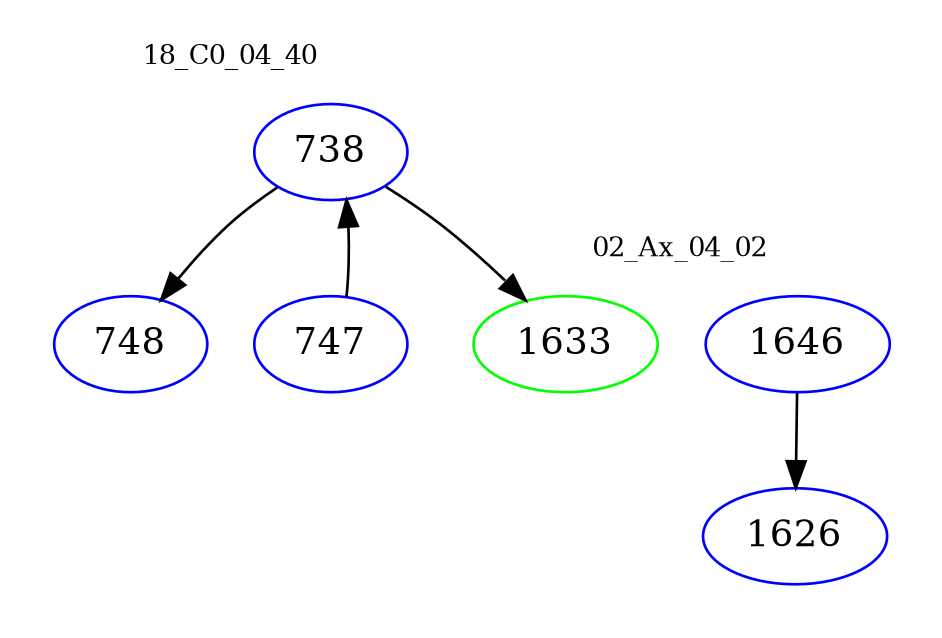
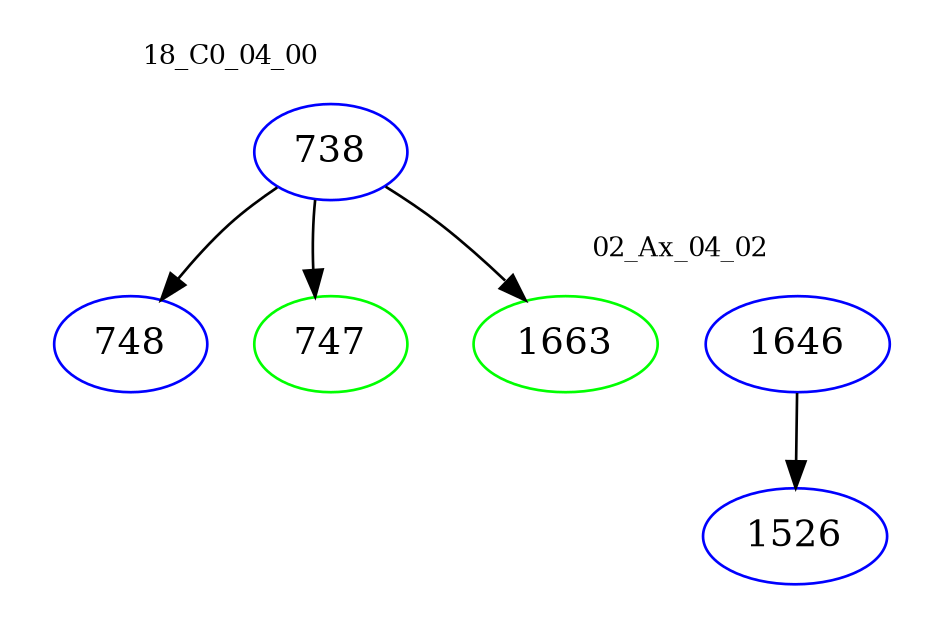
cluster "18_C0_04_40": label "18_C0_04_40" -> "18_C0_04_00"
edge "747" -> "738": reversed
node "747": color blue -> green
node "1633": label "1633" -> "1663"
node "1626": label "1626" -> "1526"
